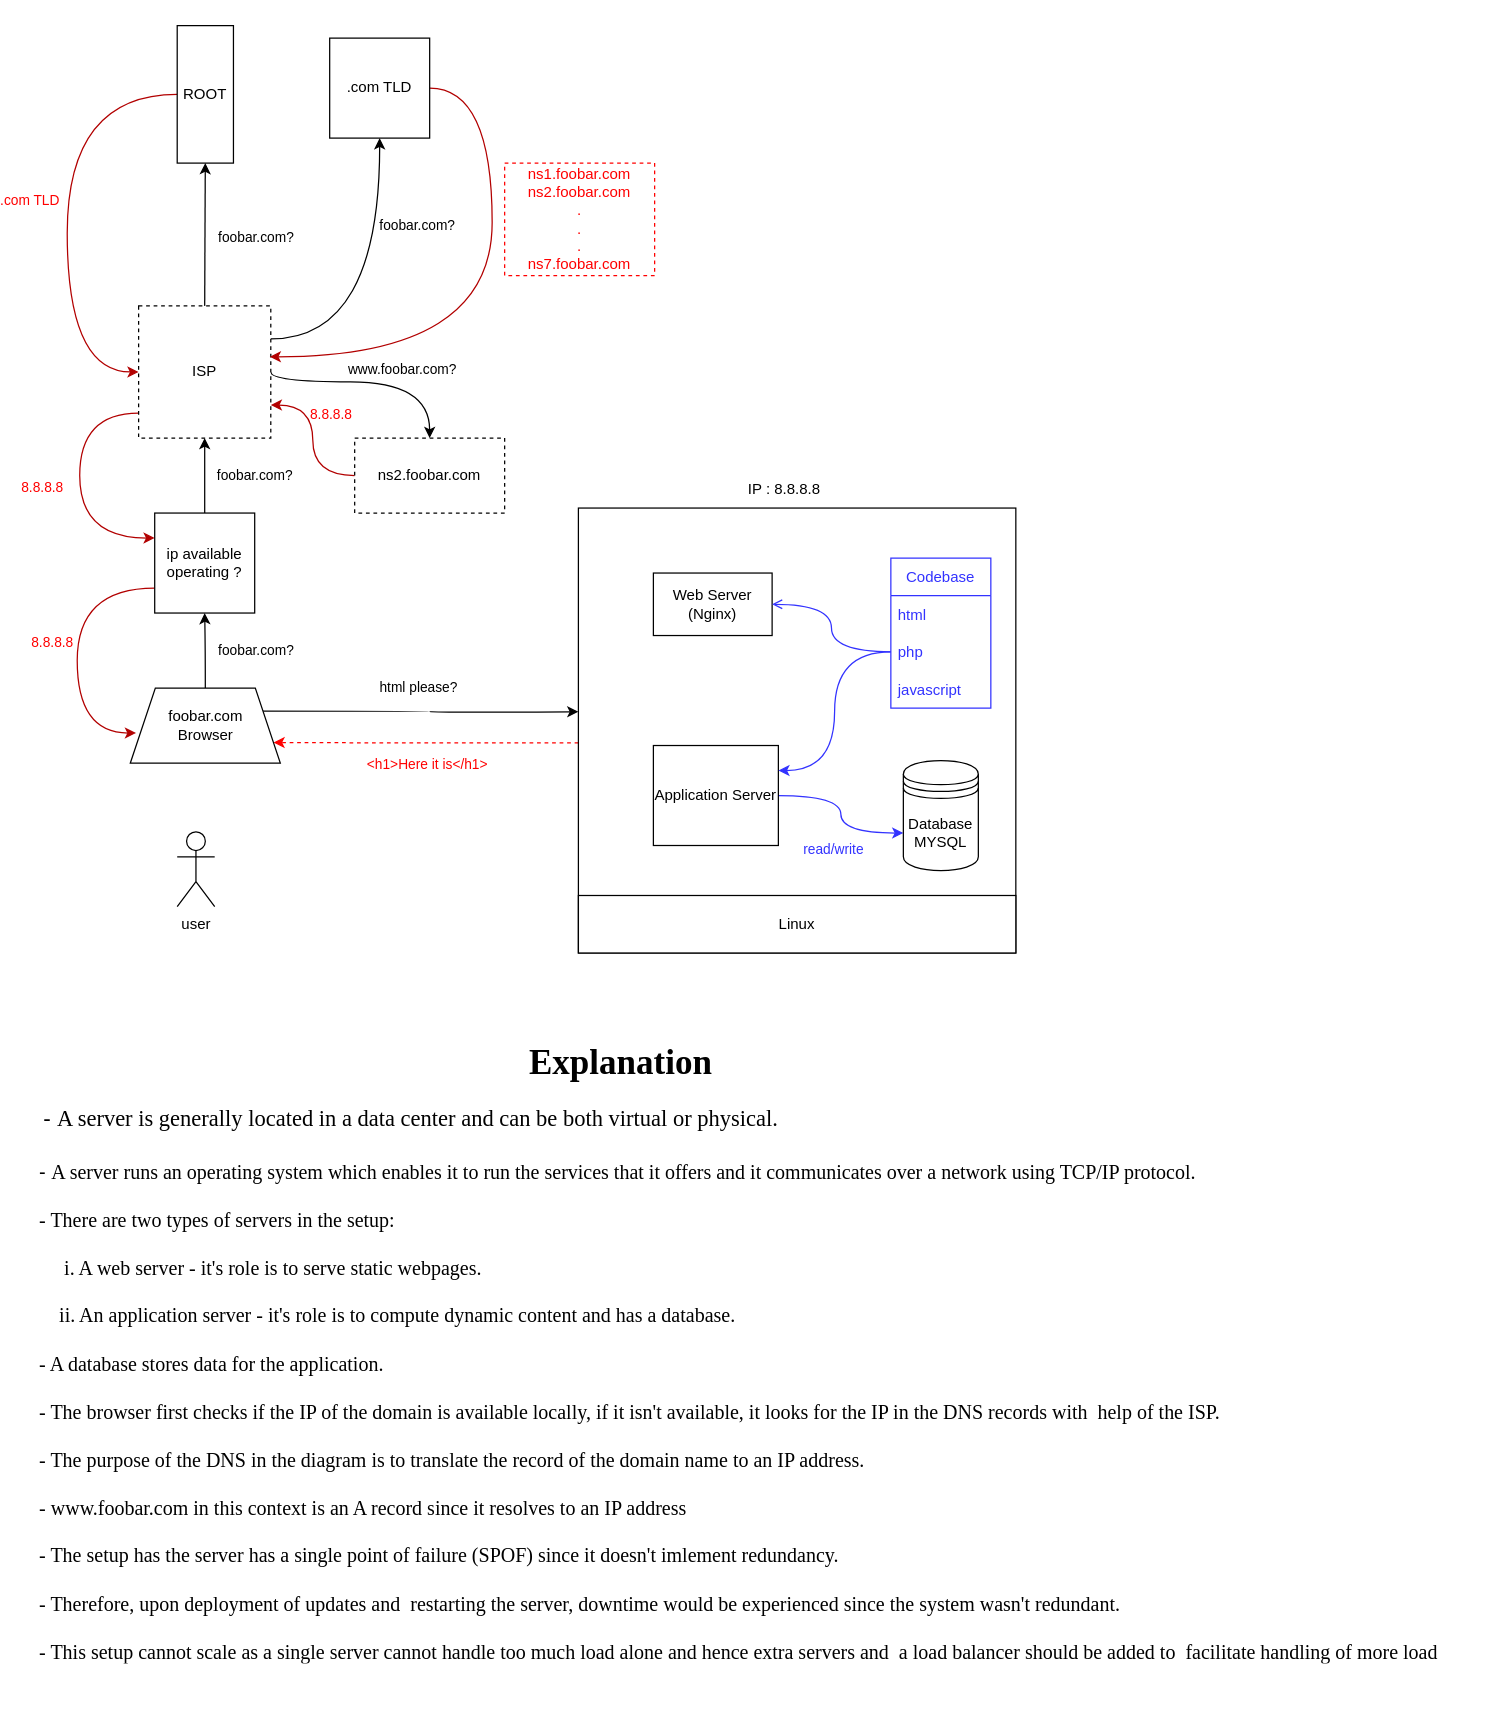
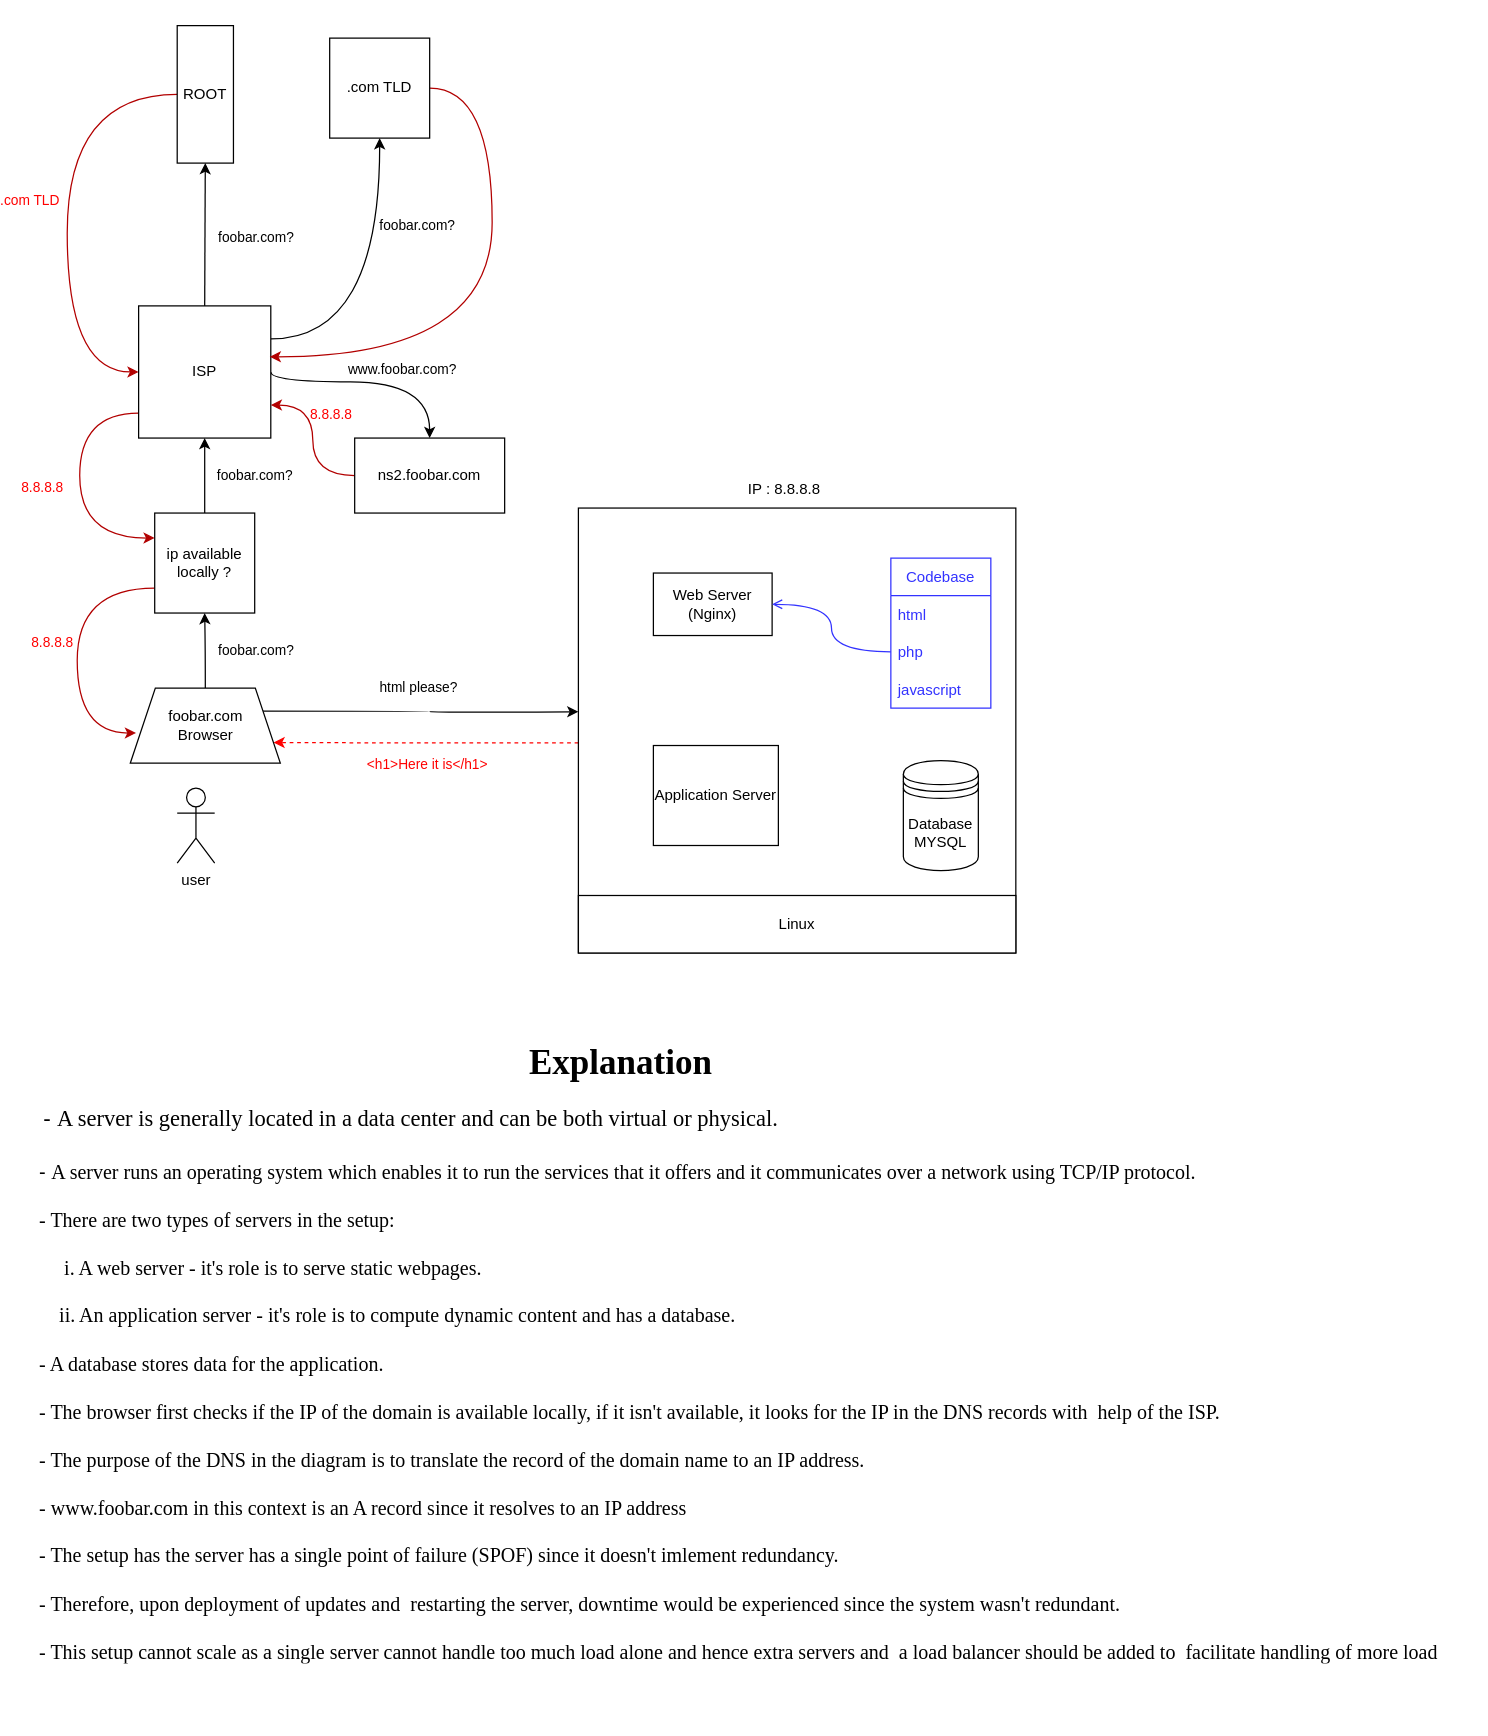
node "ns1.foobar.com ns2.foobar.com . . . ns7.foobar.com": removed
node "ISP": style dashed -> solid
node "ns2.foobar.com": style dashed -> solid
node "ip available operating ?": label "ip available operating ?" -> "ip available locally ?"
edge "php" -> "Application Server": removed
edge "Application Server" -> "Database MYSQL": removed, label "read/write"
node "user": moved (196, 869) -> (196, 826)
